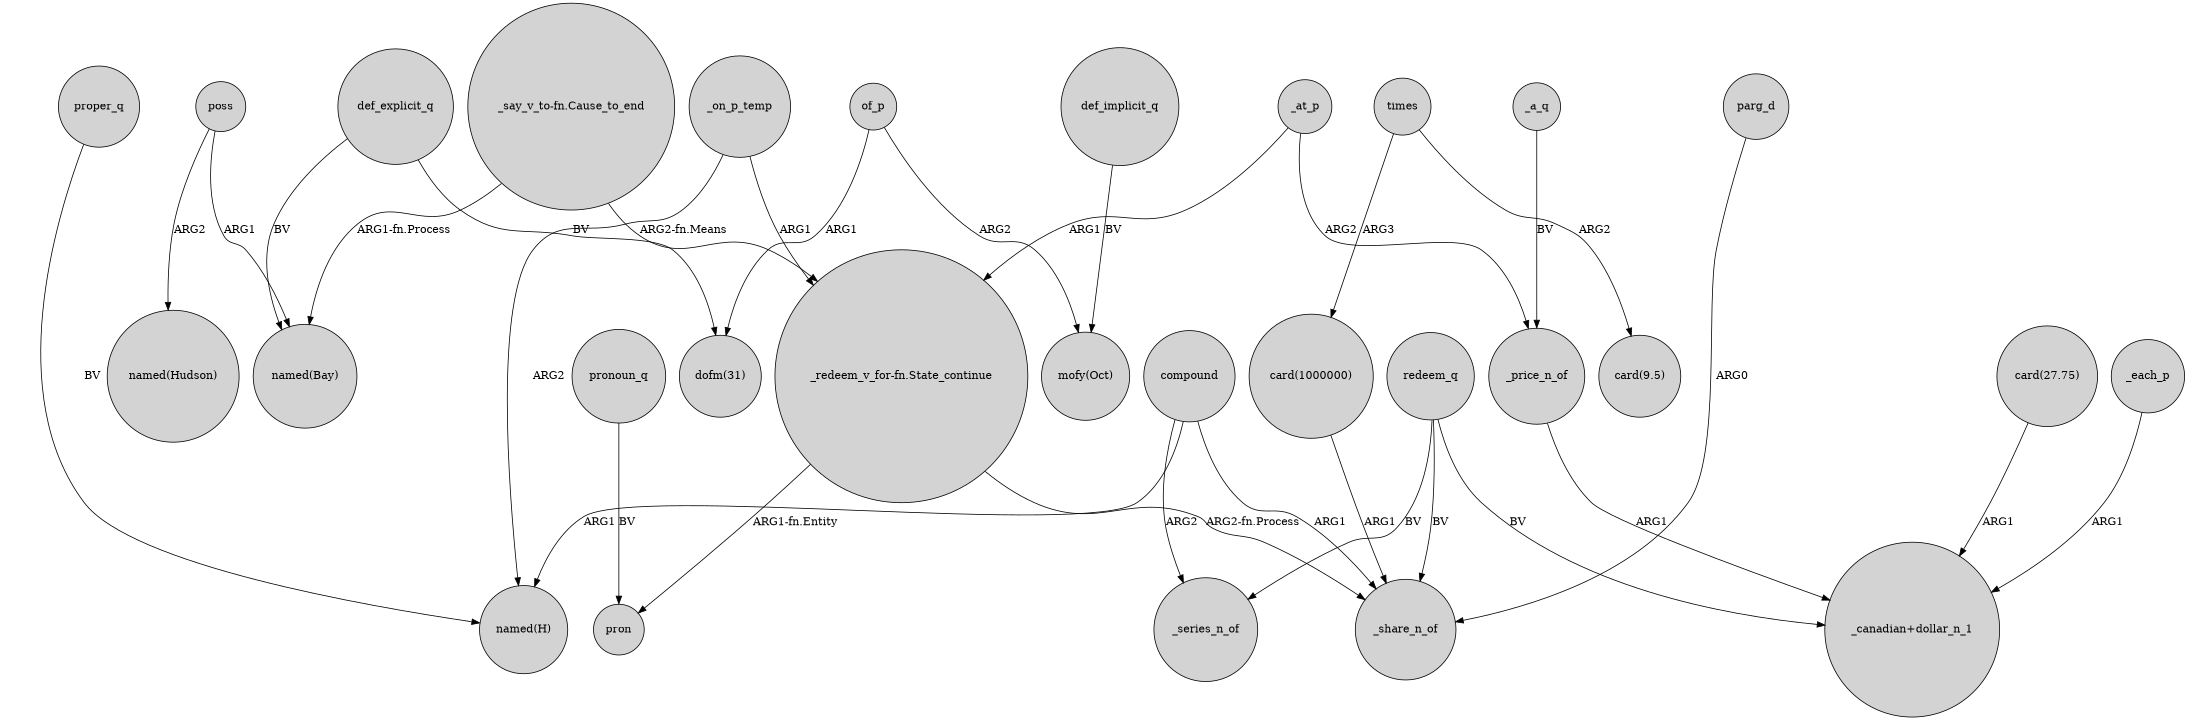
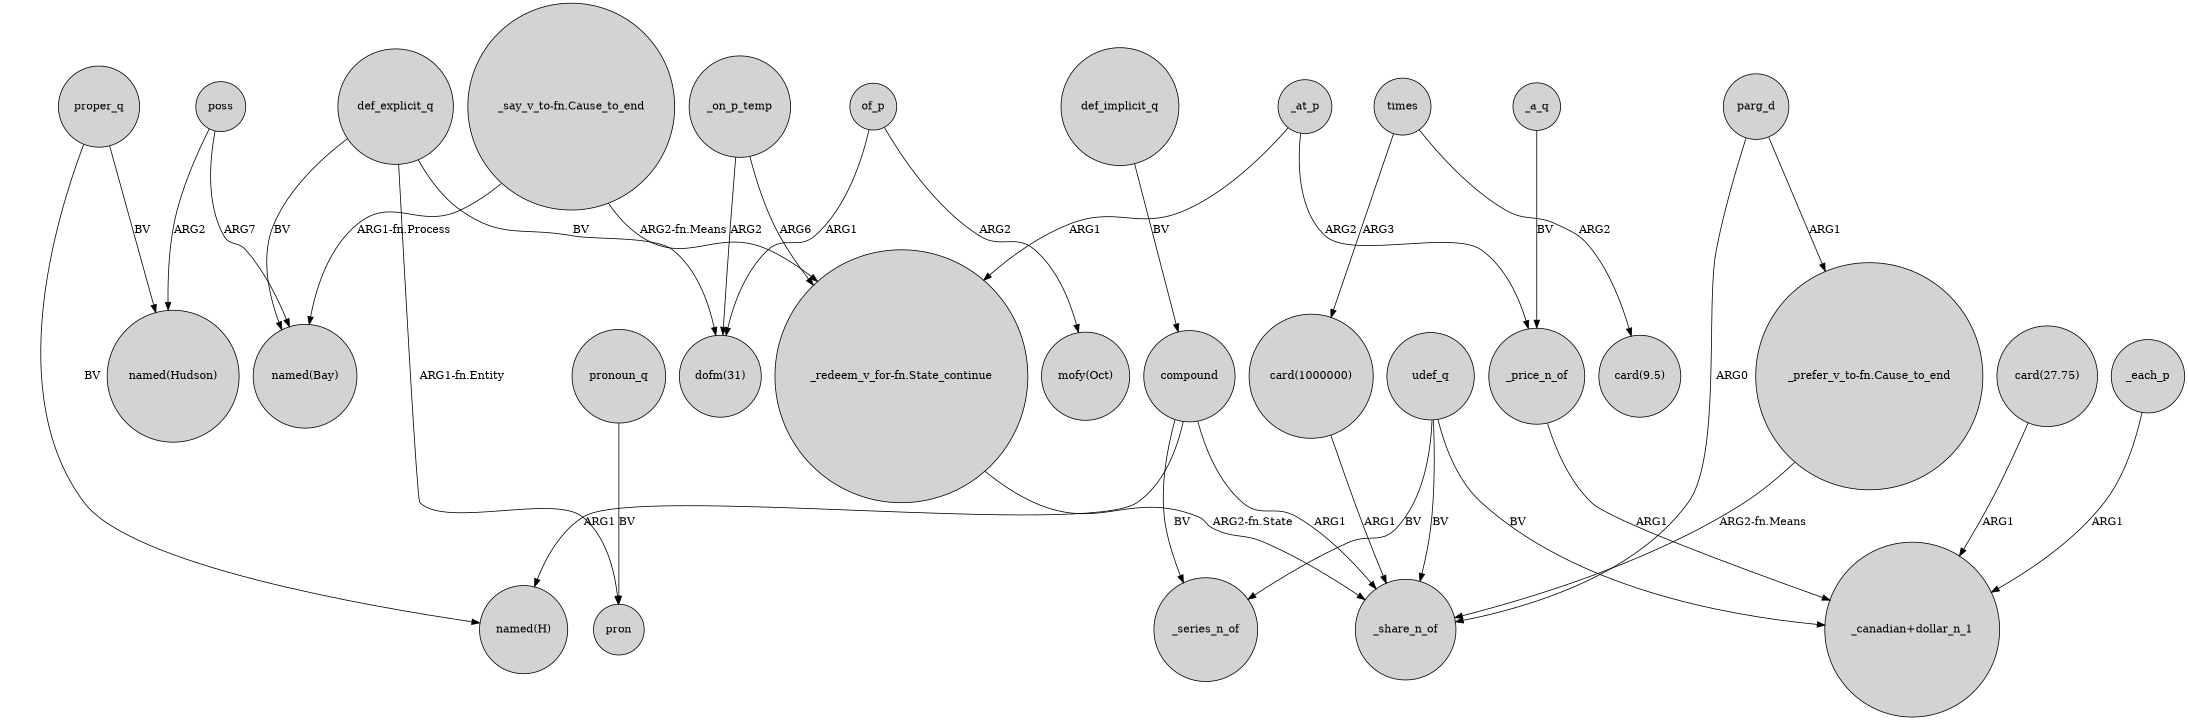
edge "proper_q" -> "named(Hudson)": added, label "BV"
edge "poss" -> "named(Bay)": label "ARG1" -> "ARG7"
edge "_on_p_temp" -> "_redeem_v_for-fn.State_continue": label "ARG1" -> "ARG6"
edge "def_implicit_q" -> "mofy(Oct)": now "def_implicit_q" -> "compound"
edge "_on_p_temp" -> "named(H)": now "_on_p_temp" -> "dofm(31)"
node "redeem_q": label "redeem_q" -> "udef_q"
node "_prefer_v_to-fn.Cause_to_end": added
edge "compound" -> "_series_n_of": label "ARG2" -> "BV"
edge "_redeem_v_for-fn.State_continue" -> "_share_n_of": label "ARG2-fn.Process" -> "ARG2-fn.State"
edge "_redeem_v_for-fn.State_continue" -> "pron": now "def_explicit_q" -> "pron"
